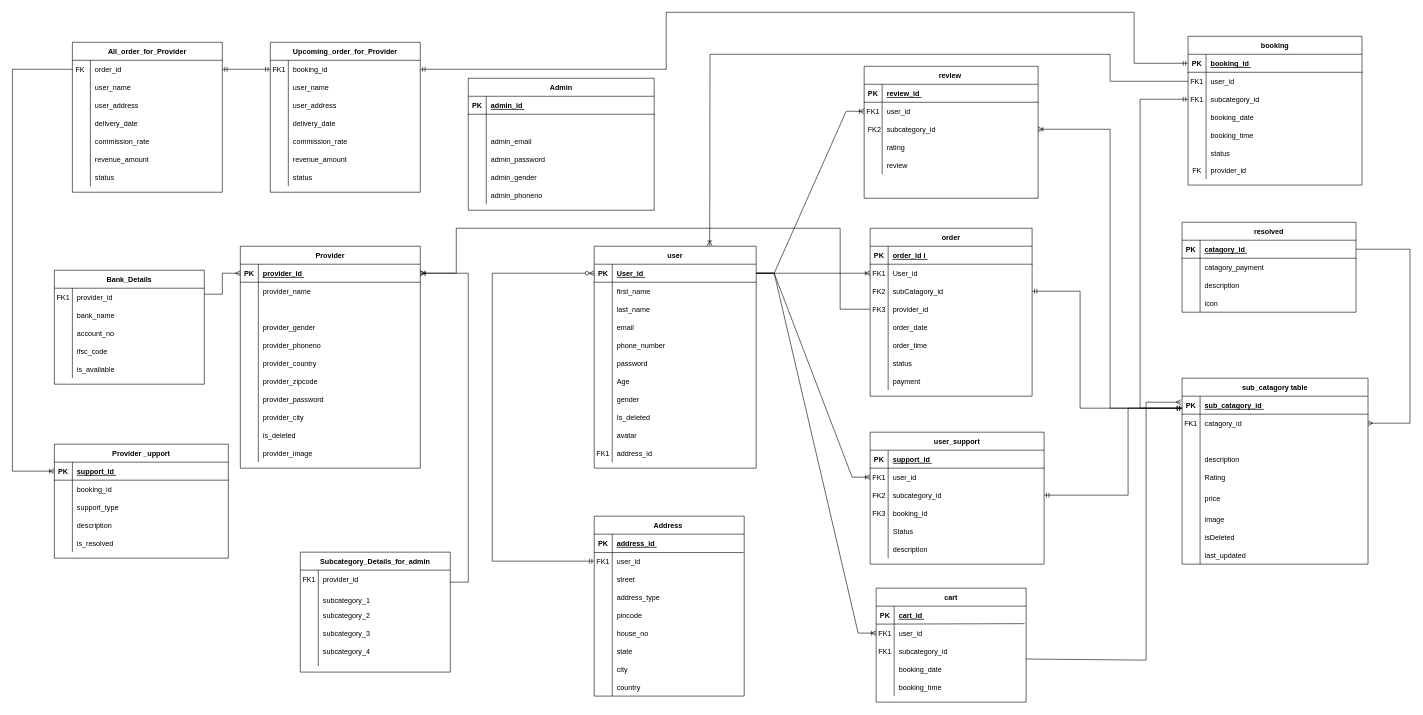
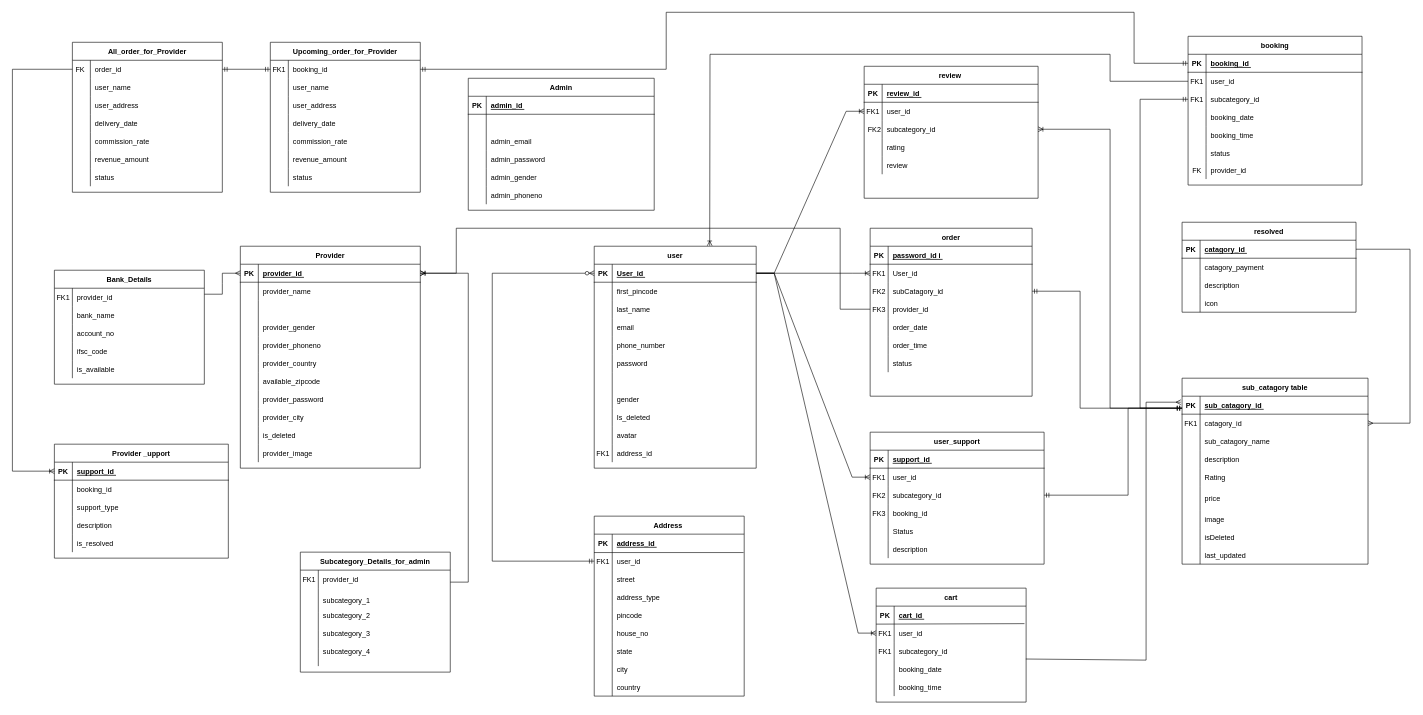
node "order_id i": label "order_id i" -> "password_id i"
node "first_name": label "first_name" -> "first_pincode"
node "Age": removed
node "payment": removed
node "provider_zipcode": label "provider_zipcode" -> "available_zipcode"
node "sub_catagory_name": added
